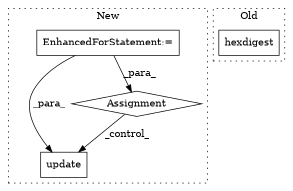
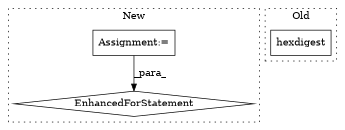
node "EnhancedForStatement:=": label "EnhancedForStatement:=" -> "Assignment:="
node "Assignment": label "Assignment" -> "EnhancedForStatement"
node "update": removed
